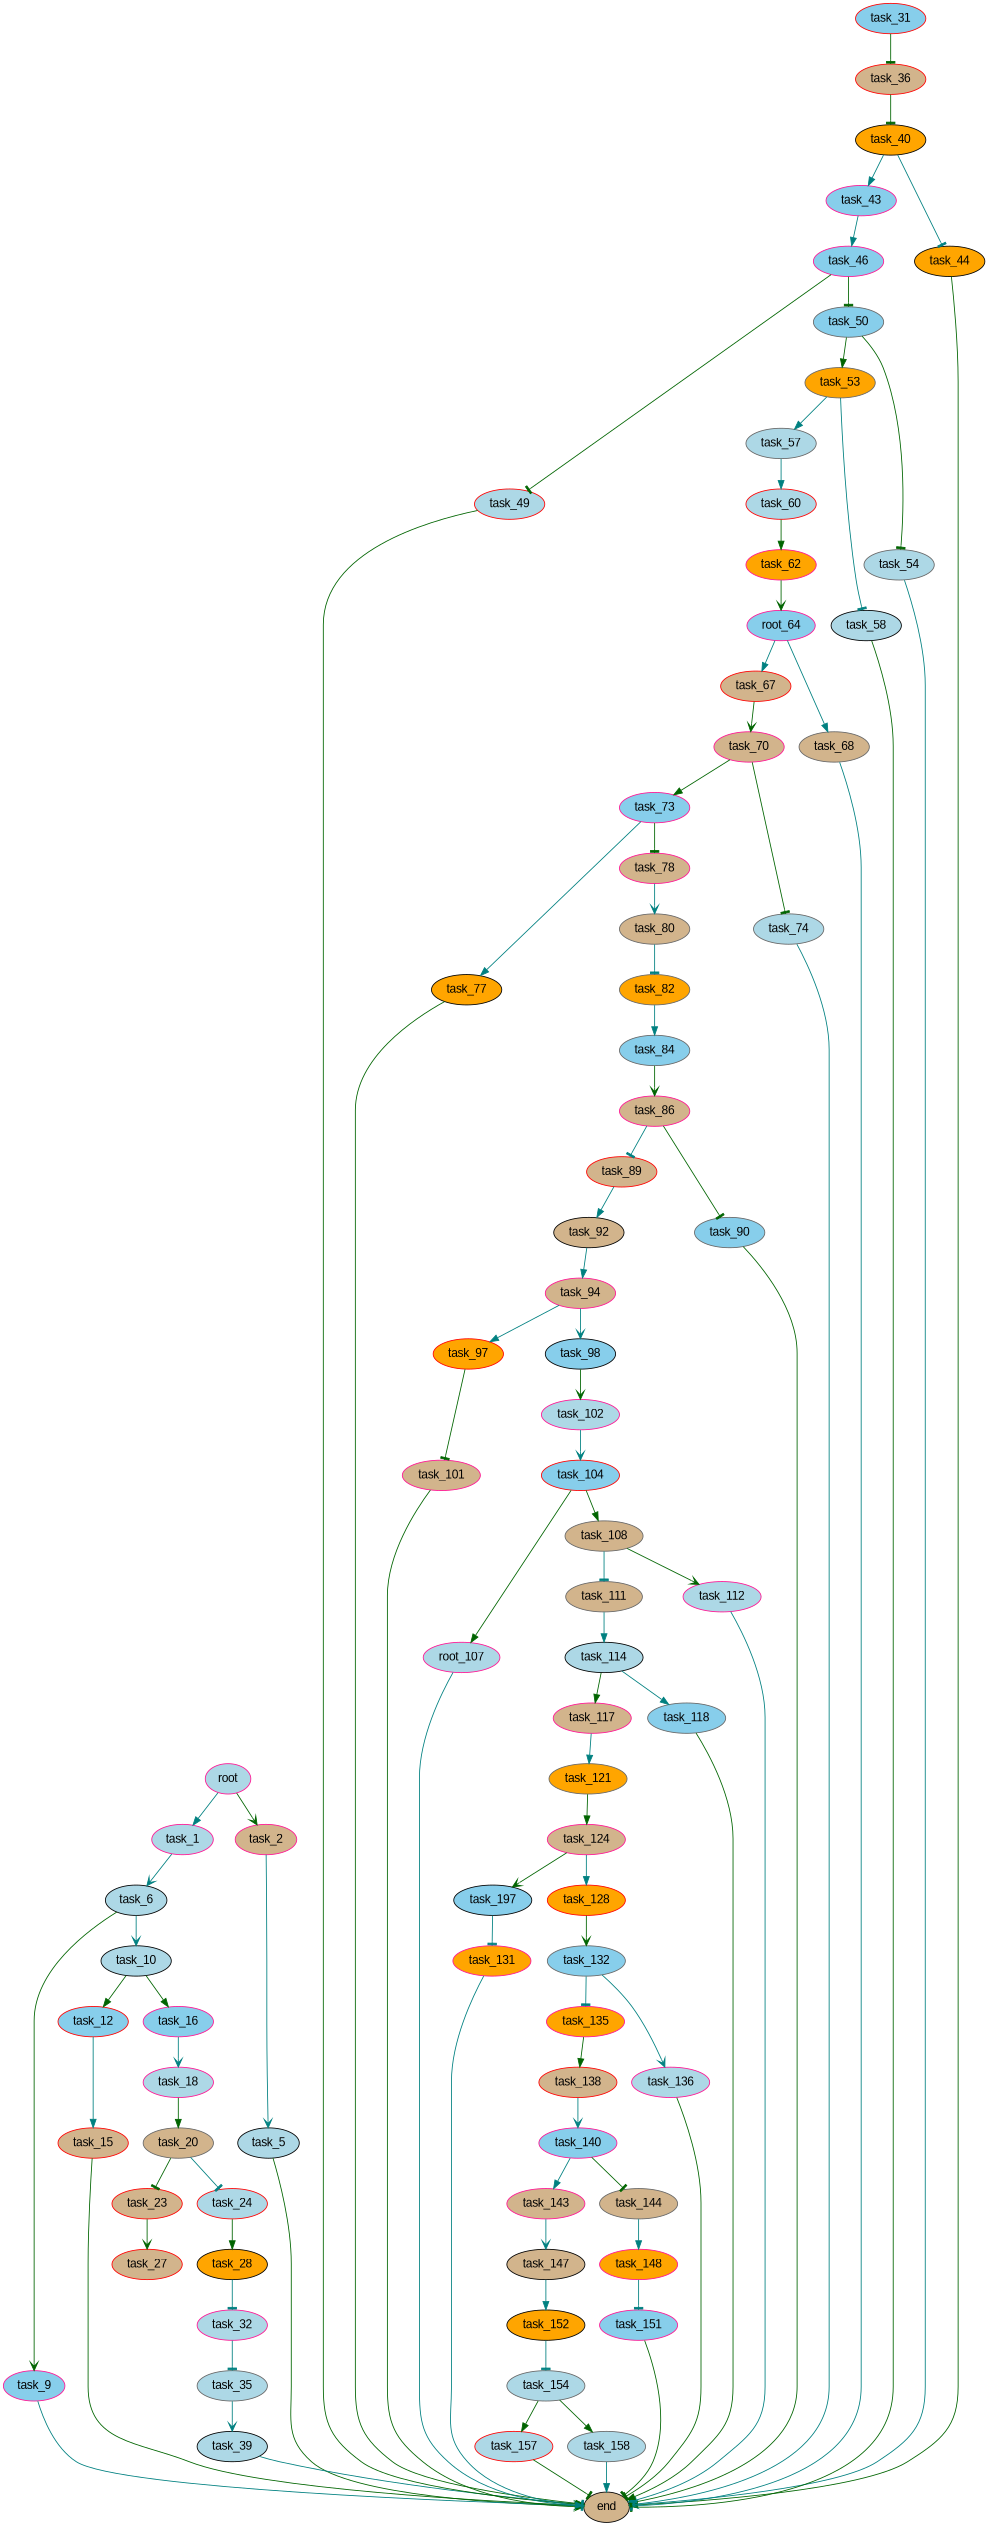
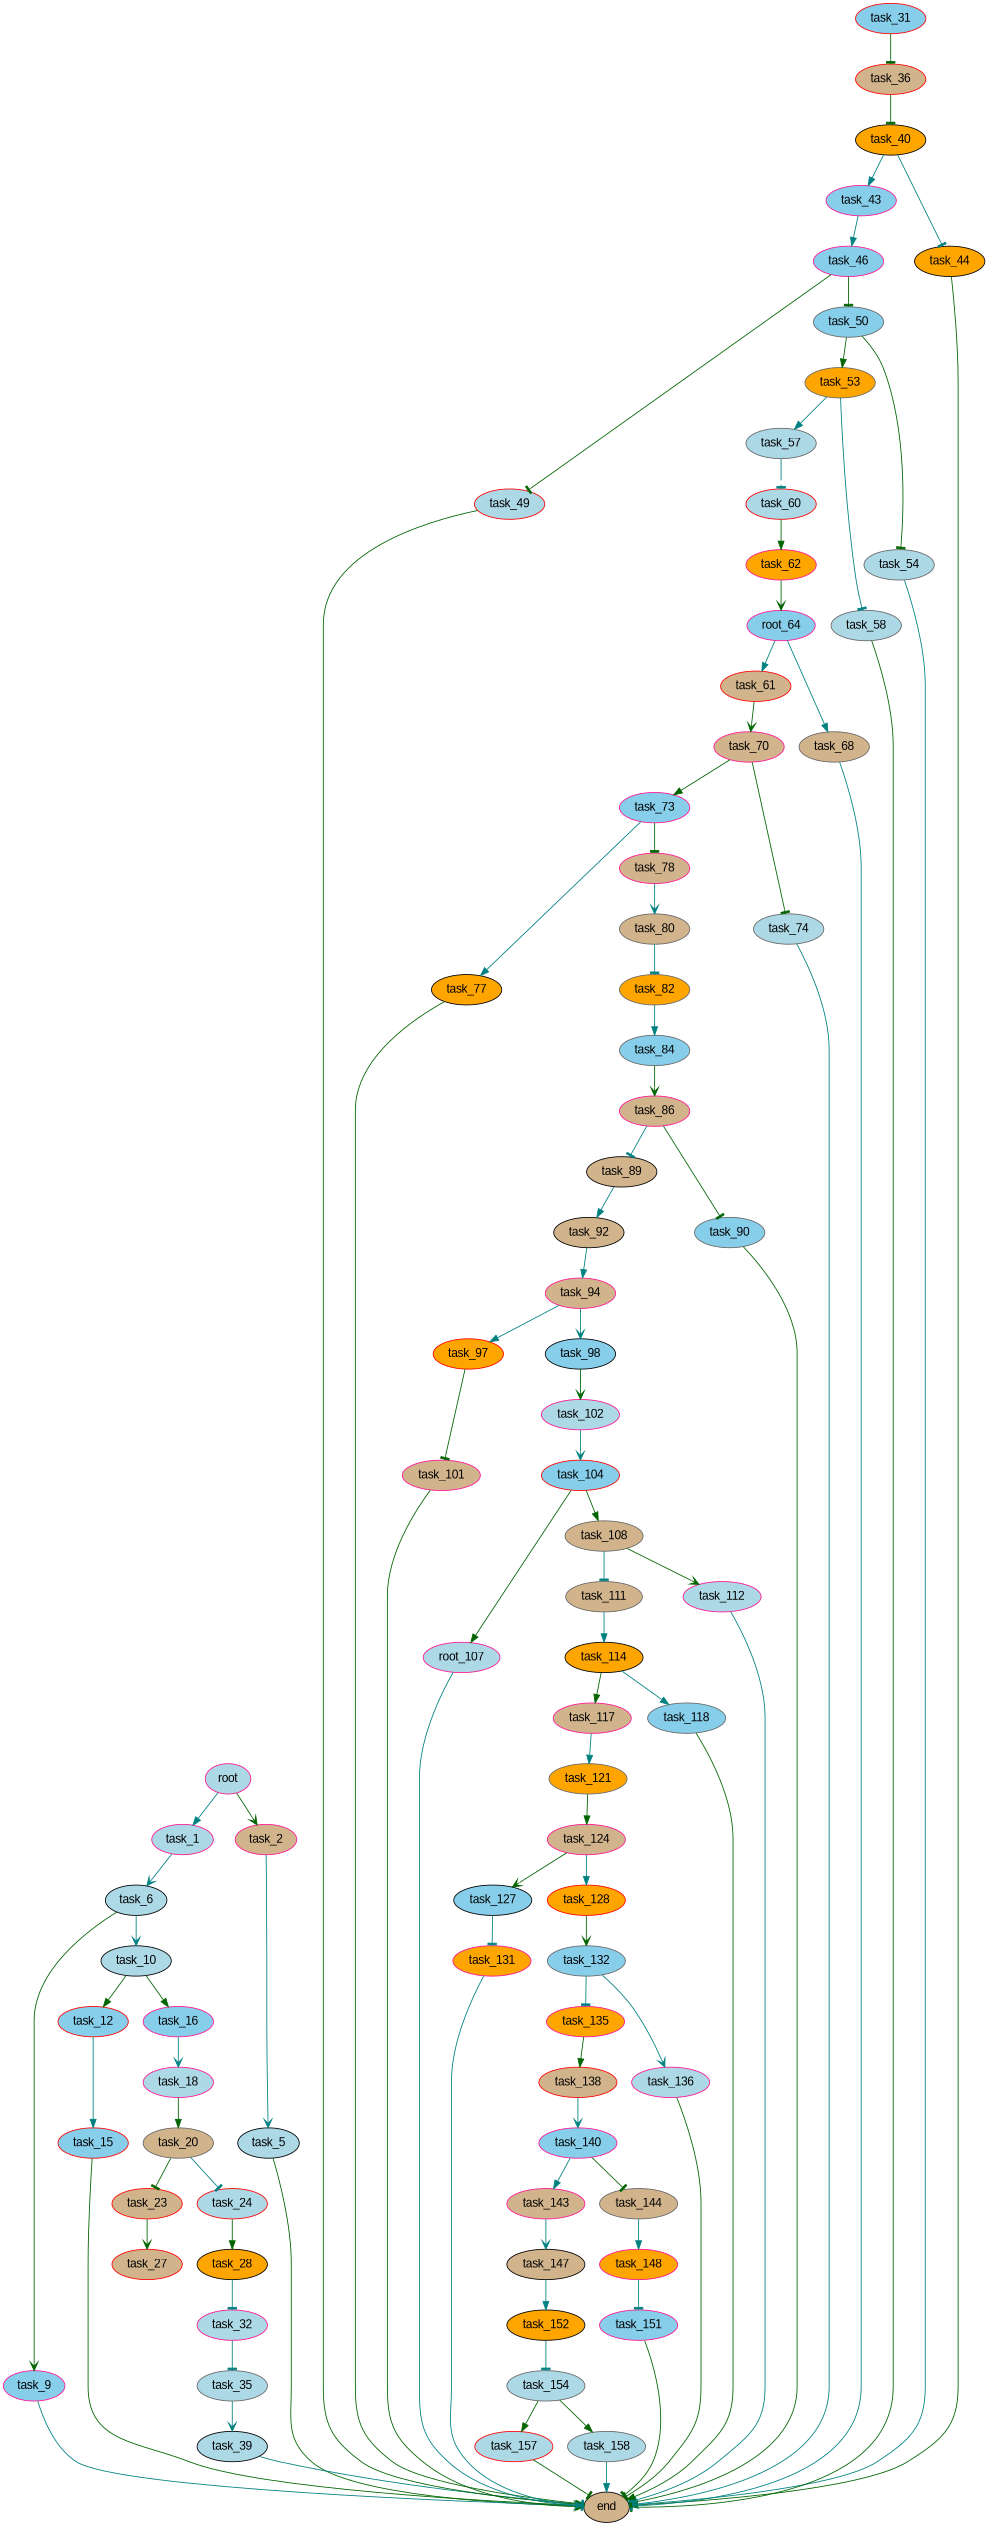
edge "task_57" -> "task_60": arrowhead normal -> tee
node "task_58": color black -> gray40
node "task_67": label "task_67" -> "task_61"
node "task_89": color red -> black
node "task_114": fillcolor lightblue -> orange
node "task_197": label "task_197" -> "task_127"
node "task_15": fillcolor tan -> skyblue
